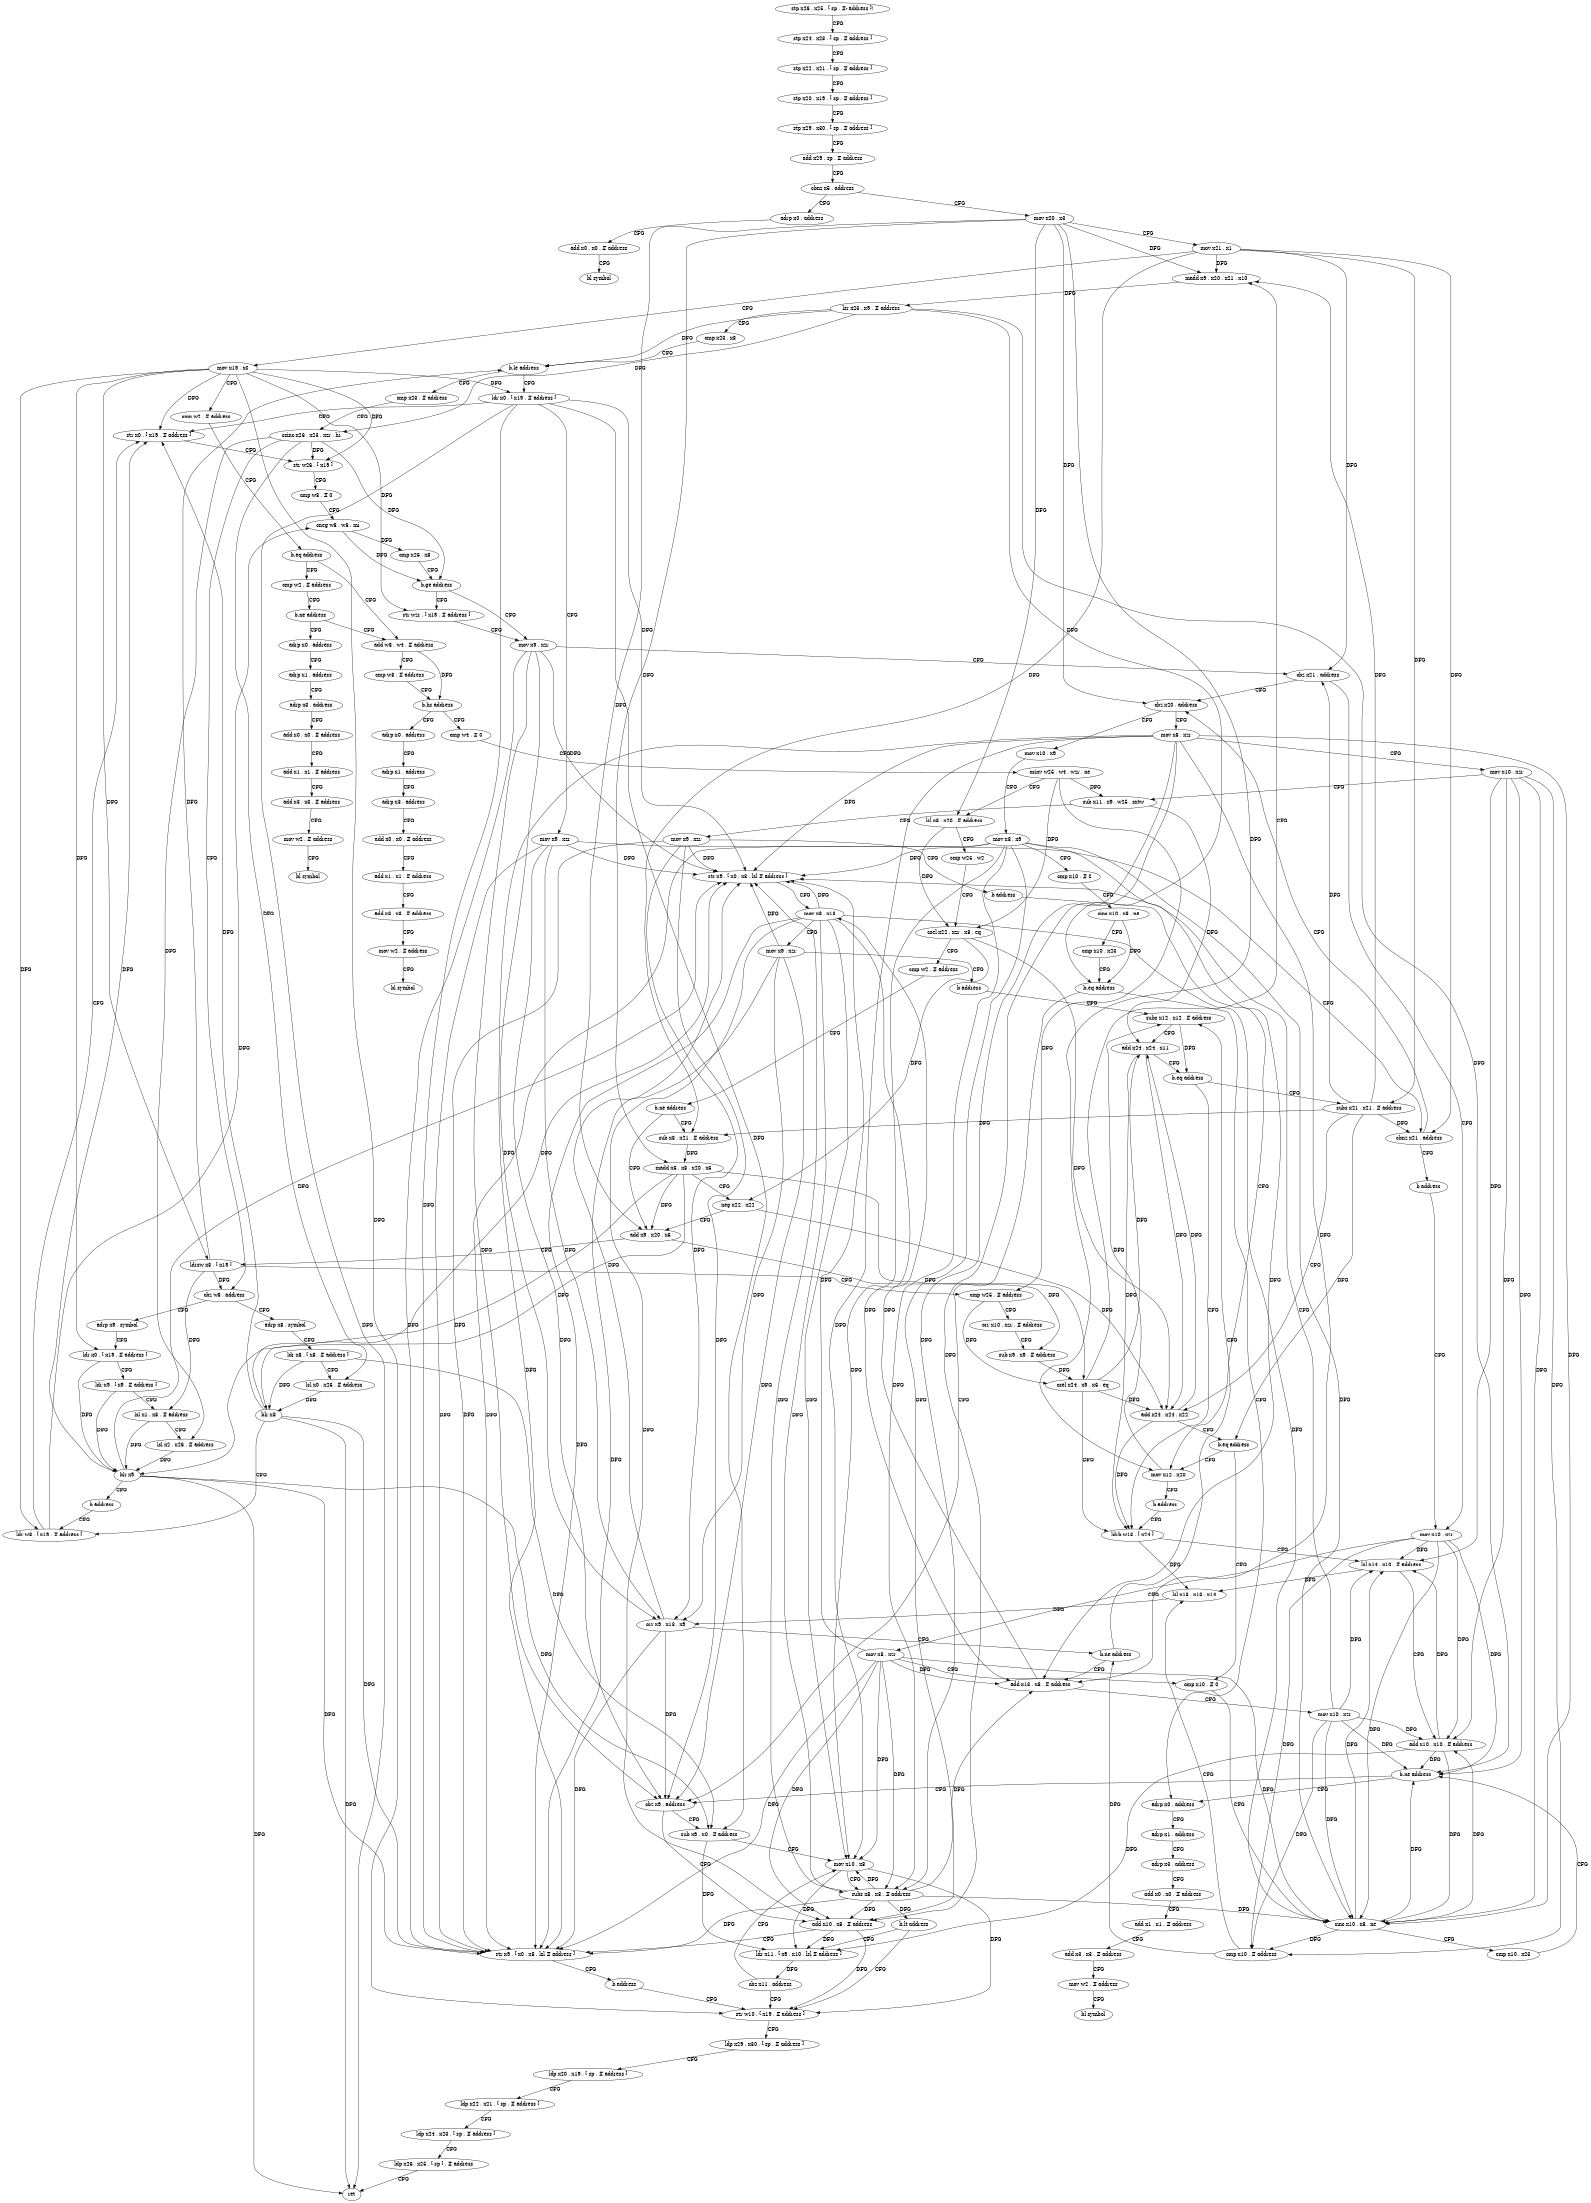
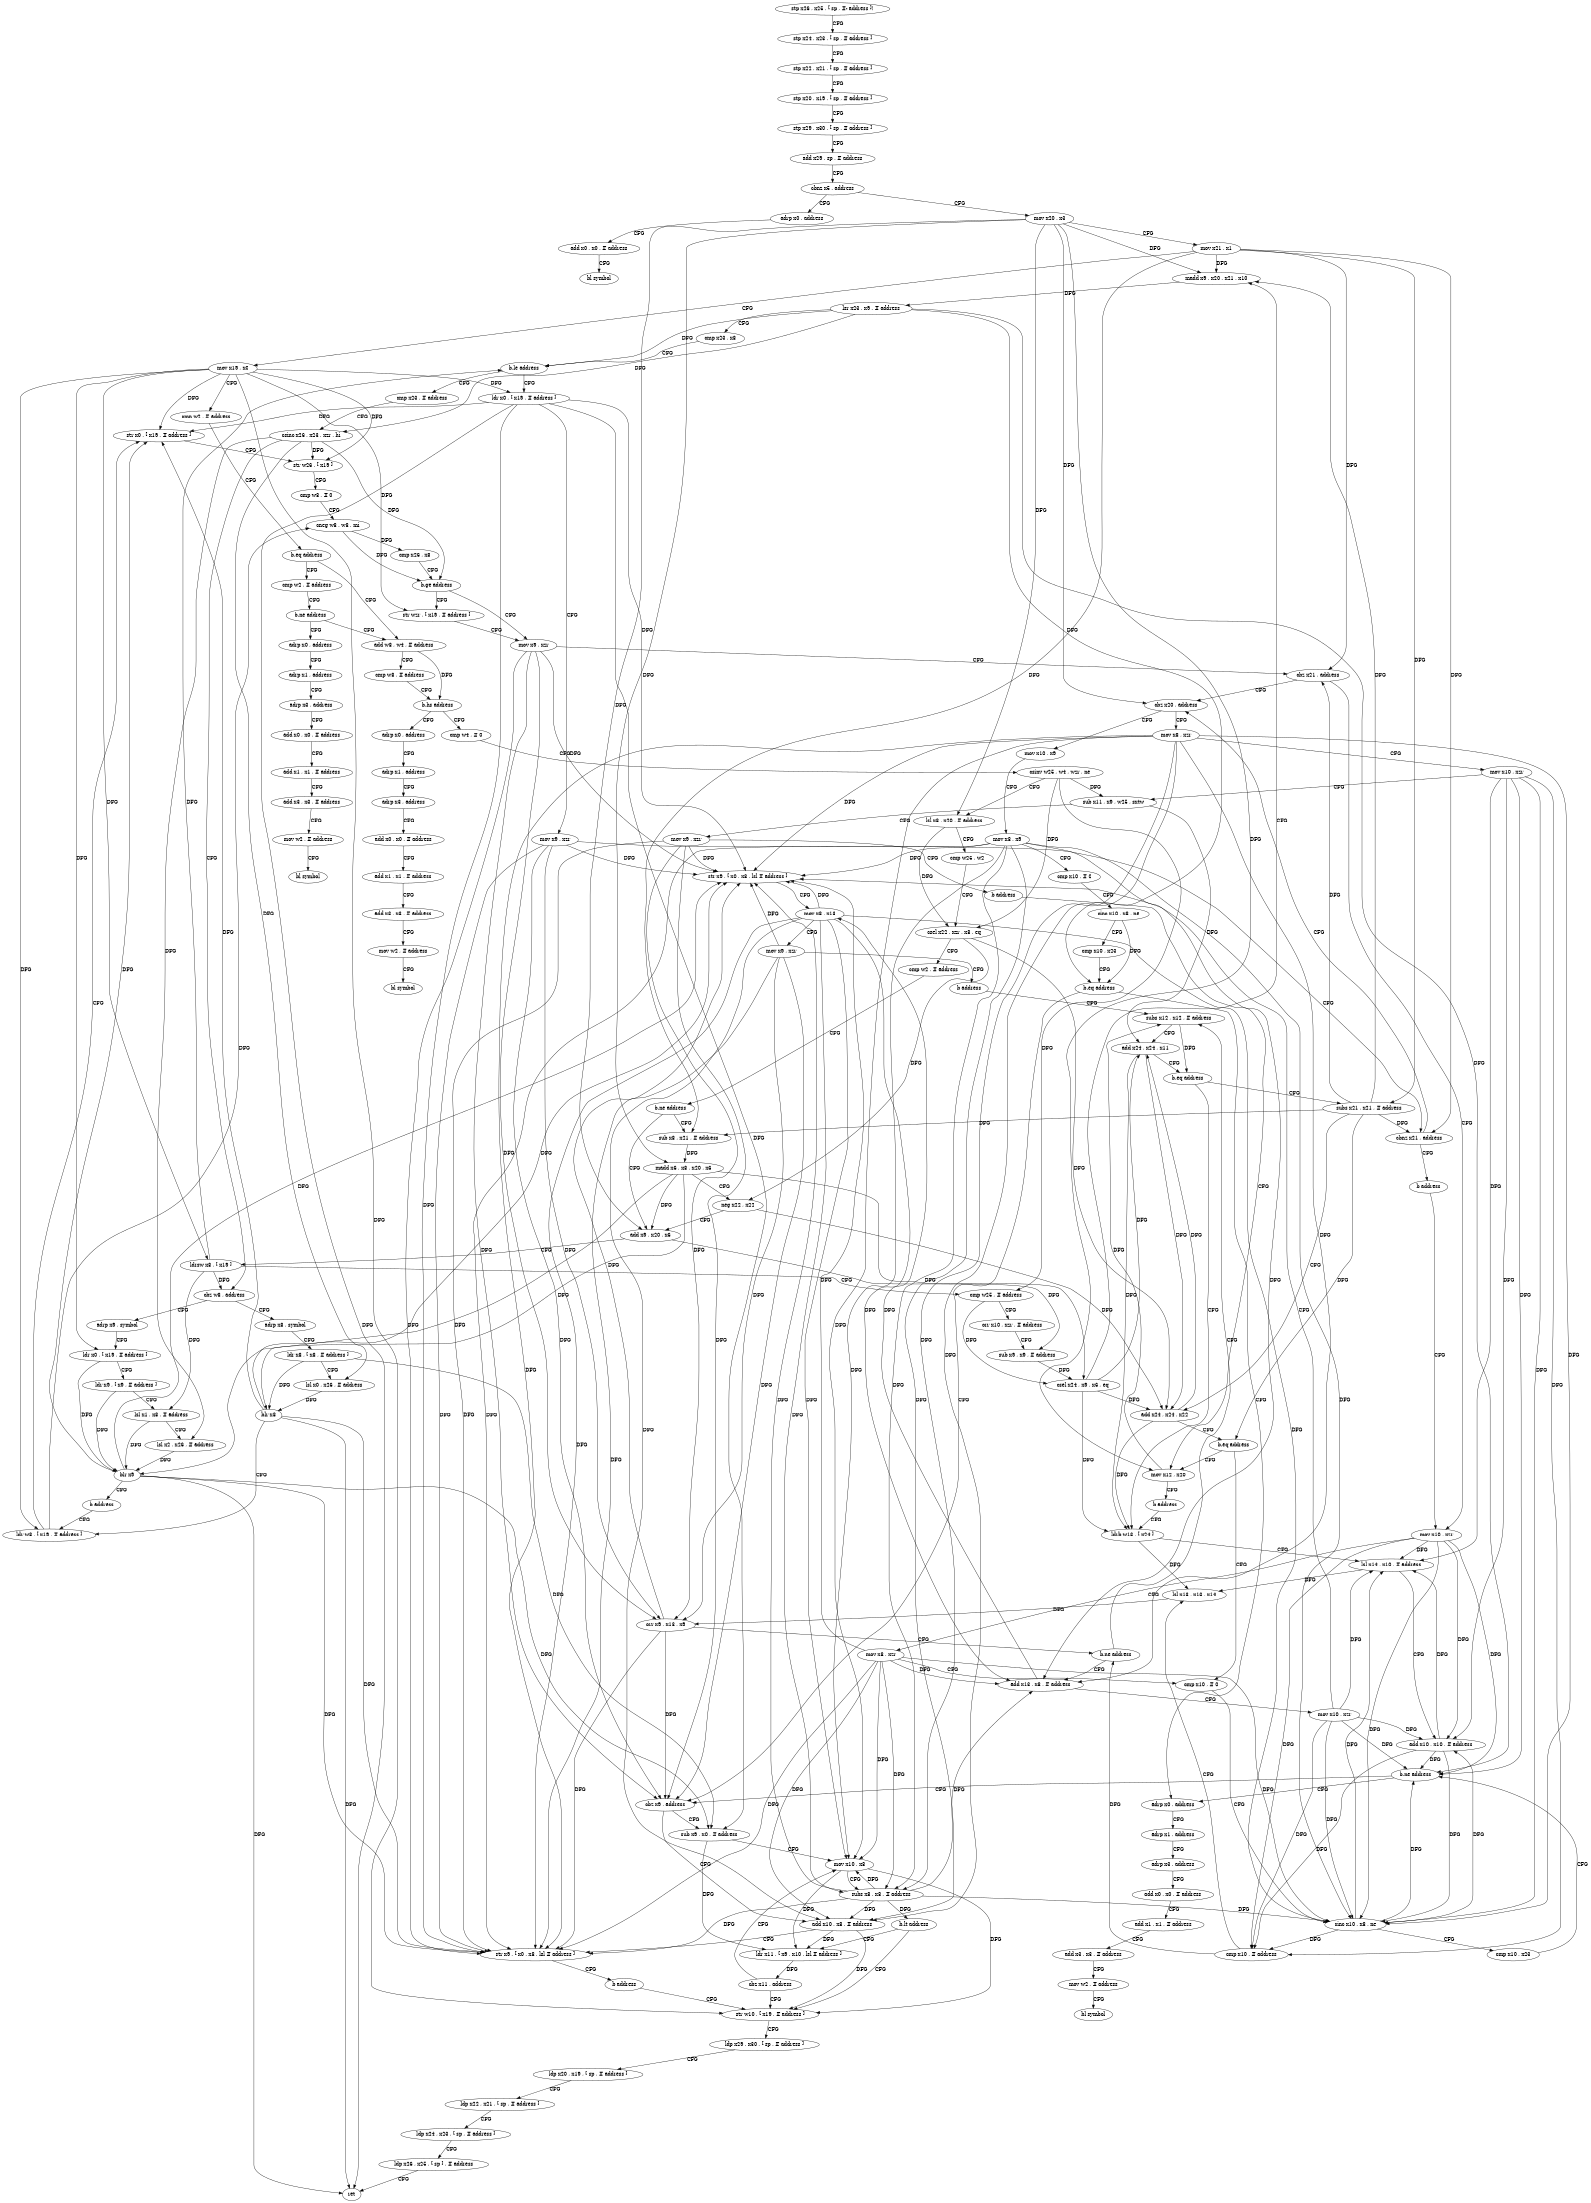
edge "add x10 , x10 , # address" -> "ldr x11 , [ x9 , x10 , lsl # address ]": now "add x10 , x10 , # address" -> "cmp x10 , # address"
